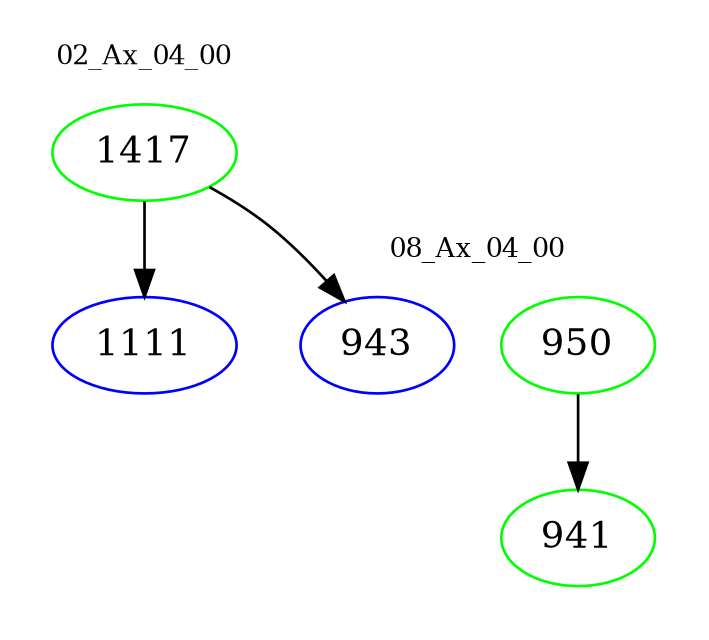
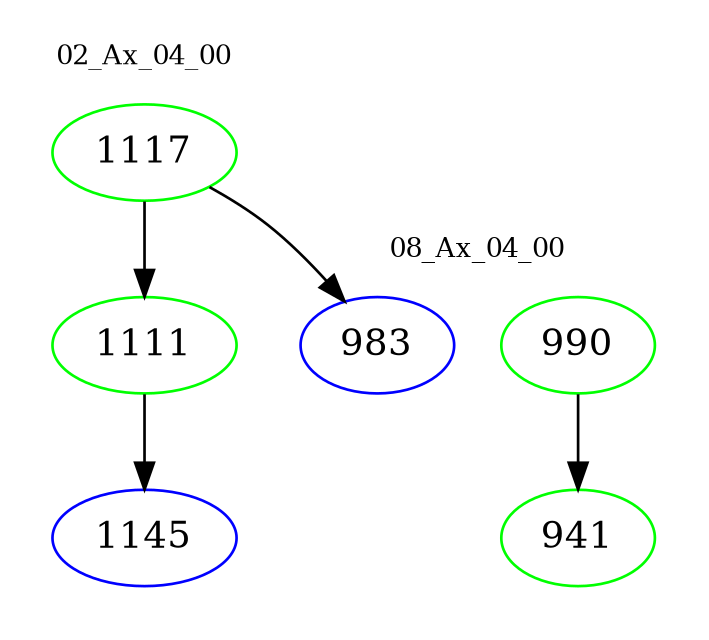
node "1417": label "1417" -> "1117"
node "1111": color blue -> green
node "943": label "943" -> "983"
node "950": label "950" -> "990"
node "1145": added
